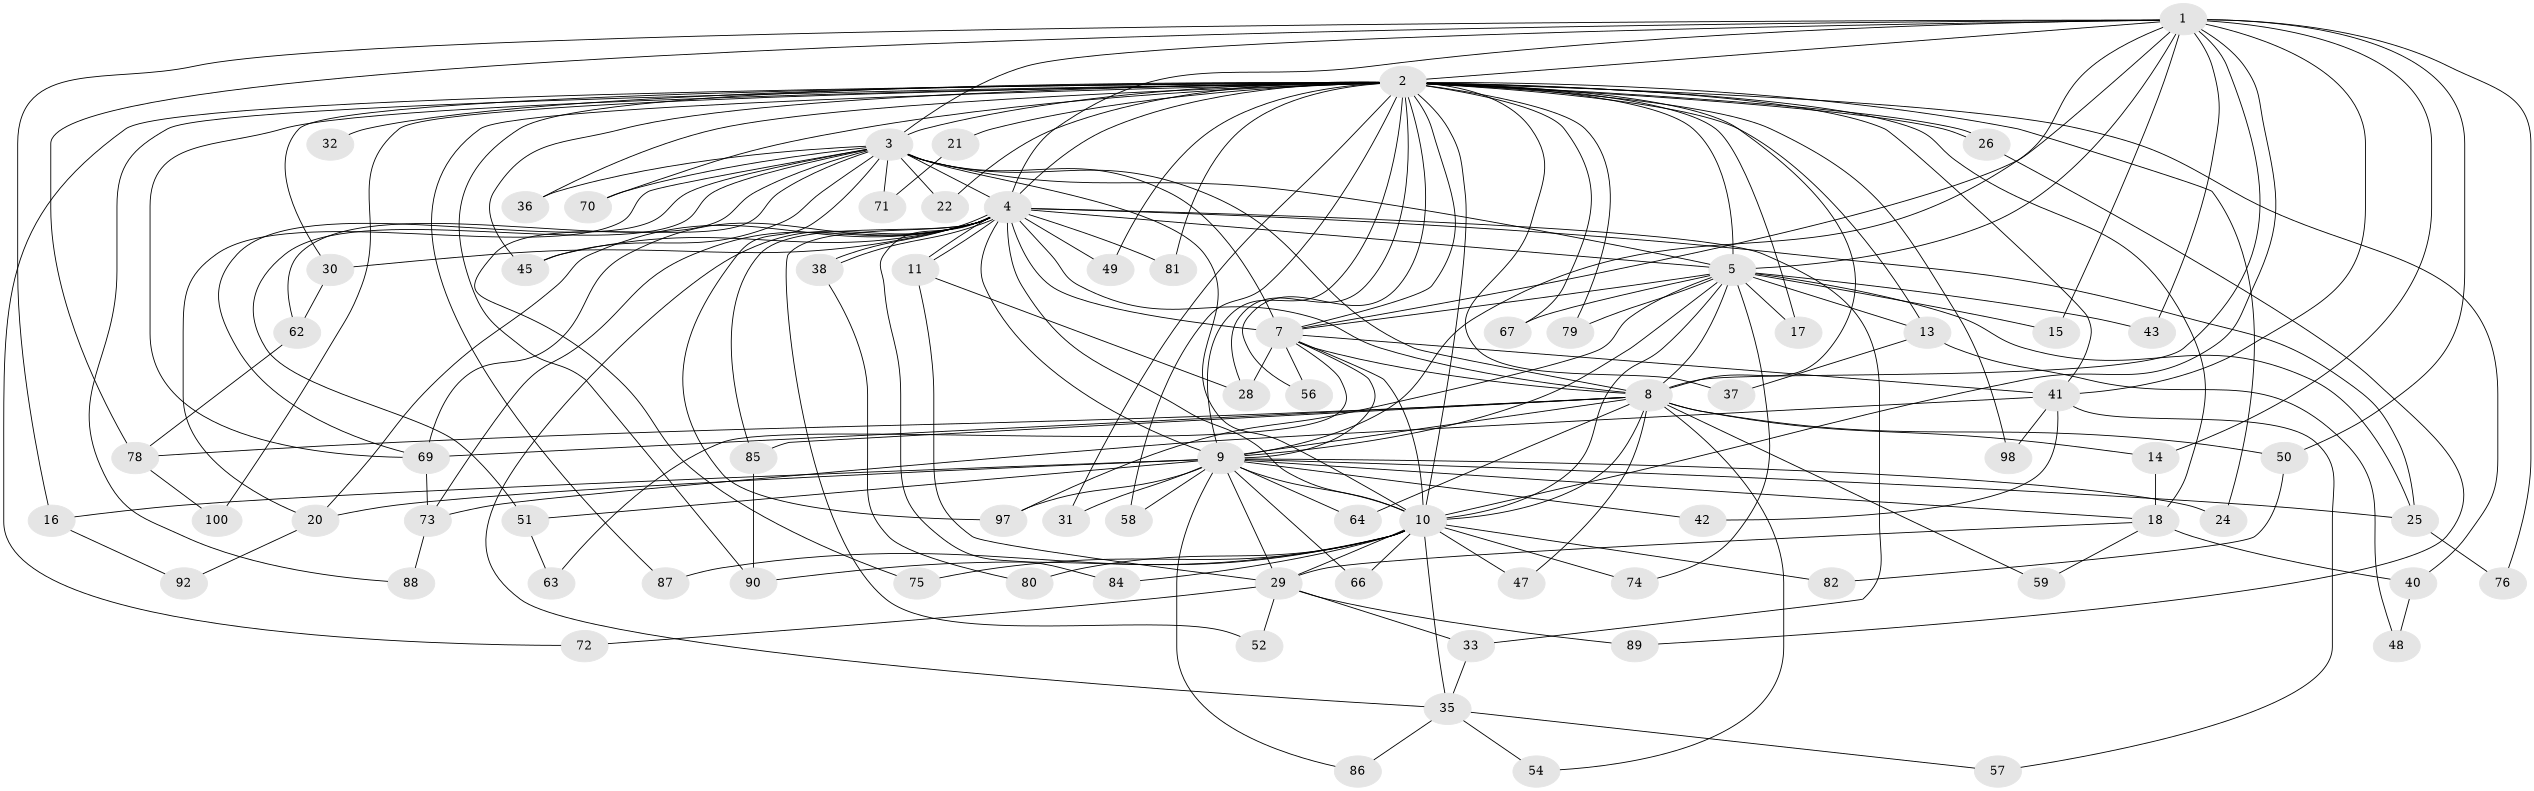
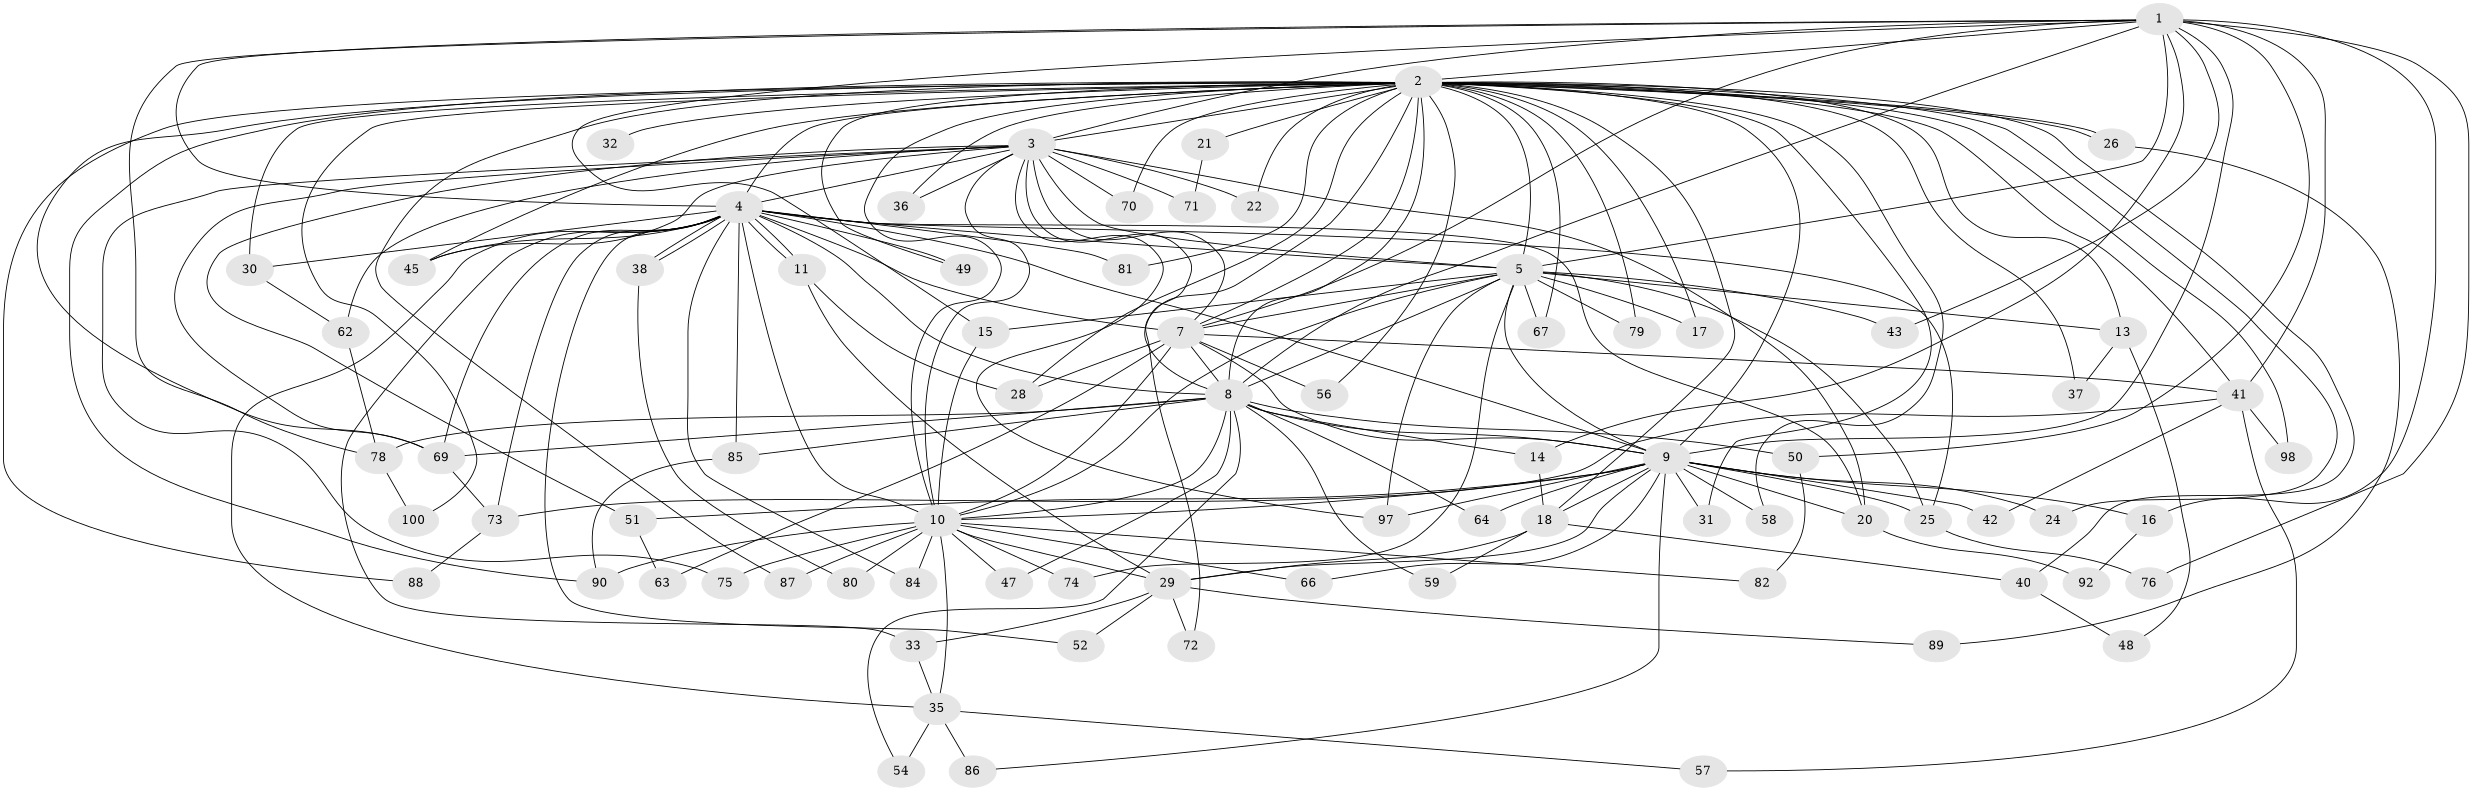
edge "1" -- "10": now "15" -- "10"
